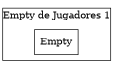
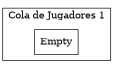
cluster "Empty de Jugadores 1": label "Empty de Jugadores 1" -> "Cola de Jugadores 1"
